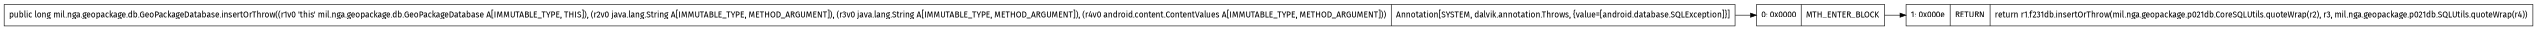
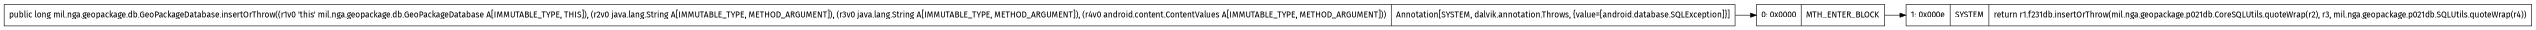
node "1: 0x000e": text "RETURN" -> "SYSTEM"
